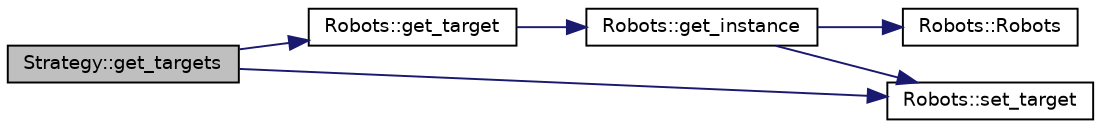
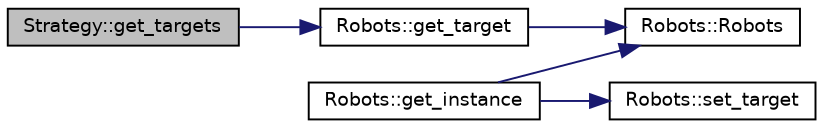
edge "Robots::get_target" -> "Robots::get_instance": now "Robots::get_target" -> "Robots::Robots"
edge "Strategy::get_targets" -> "Robots::set_target": removed
